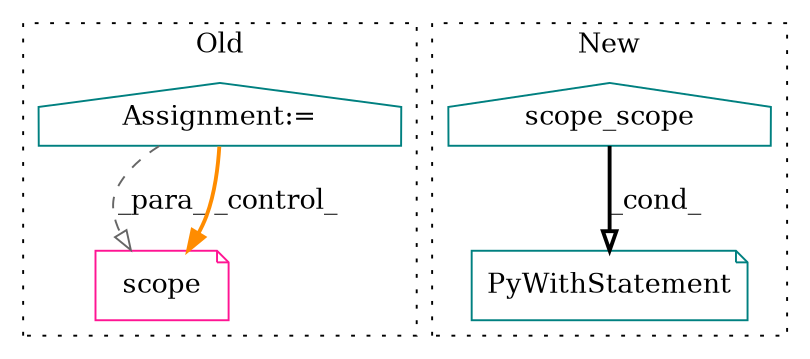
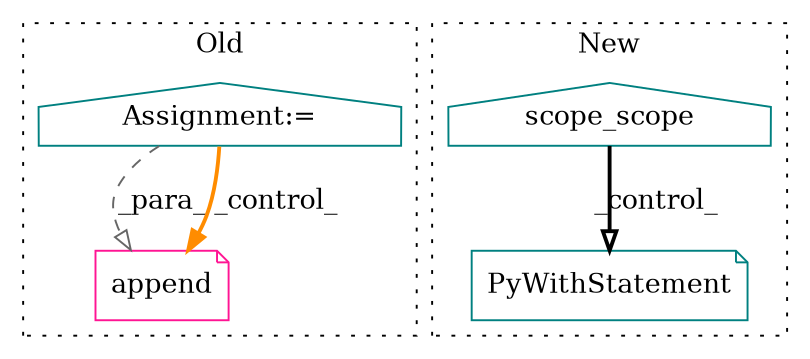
edge "scope_scope" -> "PyWithStatement": label "_cond_" -> "_control_"
node "scope": label "scope" -> "append"
